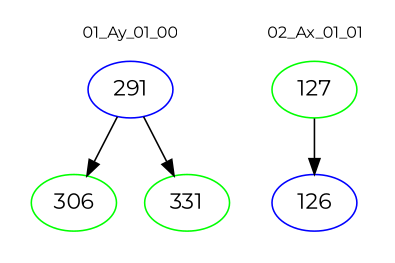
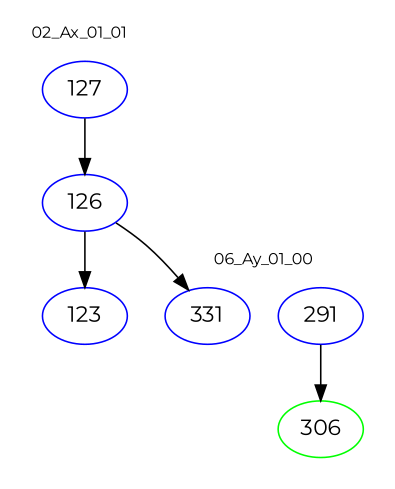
cluster "01_Ay_01_00": label "01_Ay_01_00" -> "06_Ay_01_00"
node "127": color green -> blue
edge "291" -> "331": now "126" -> "331"
node "331": color green -> blue
node "123": added
